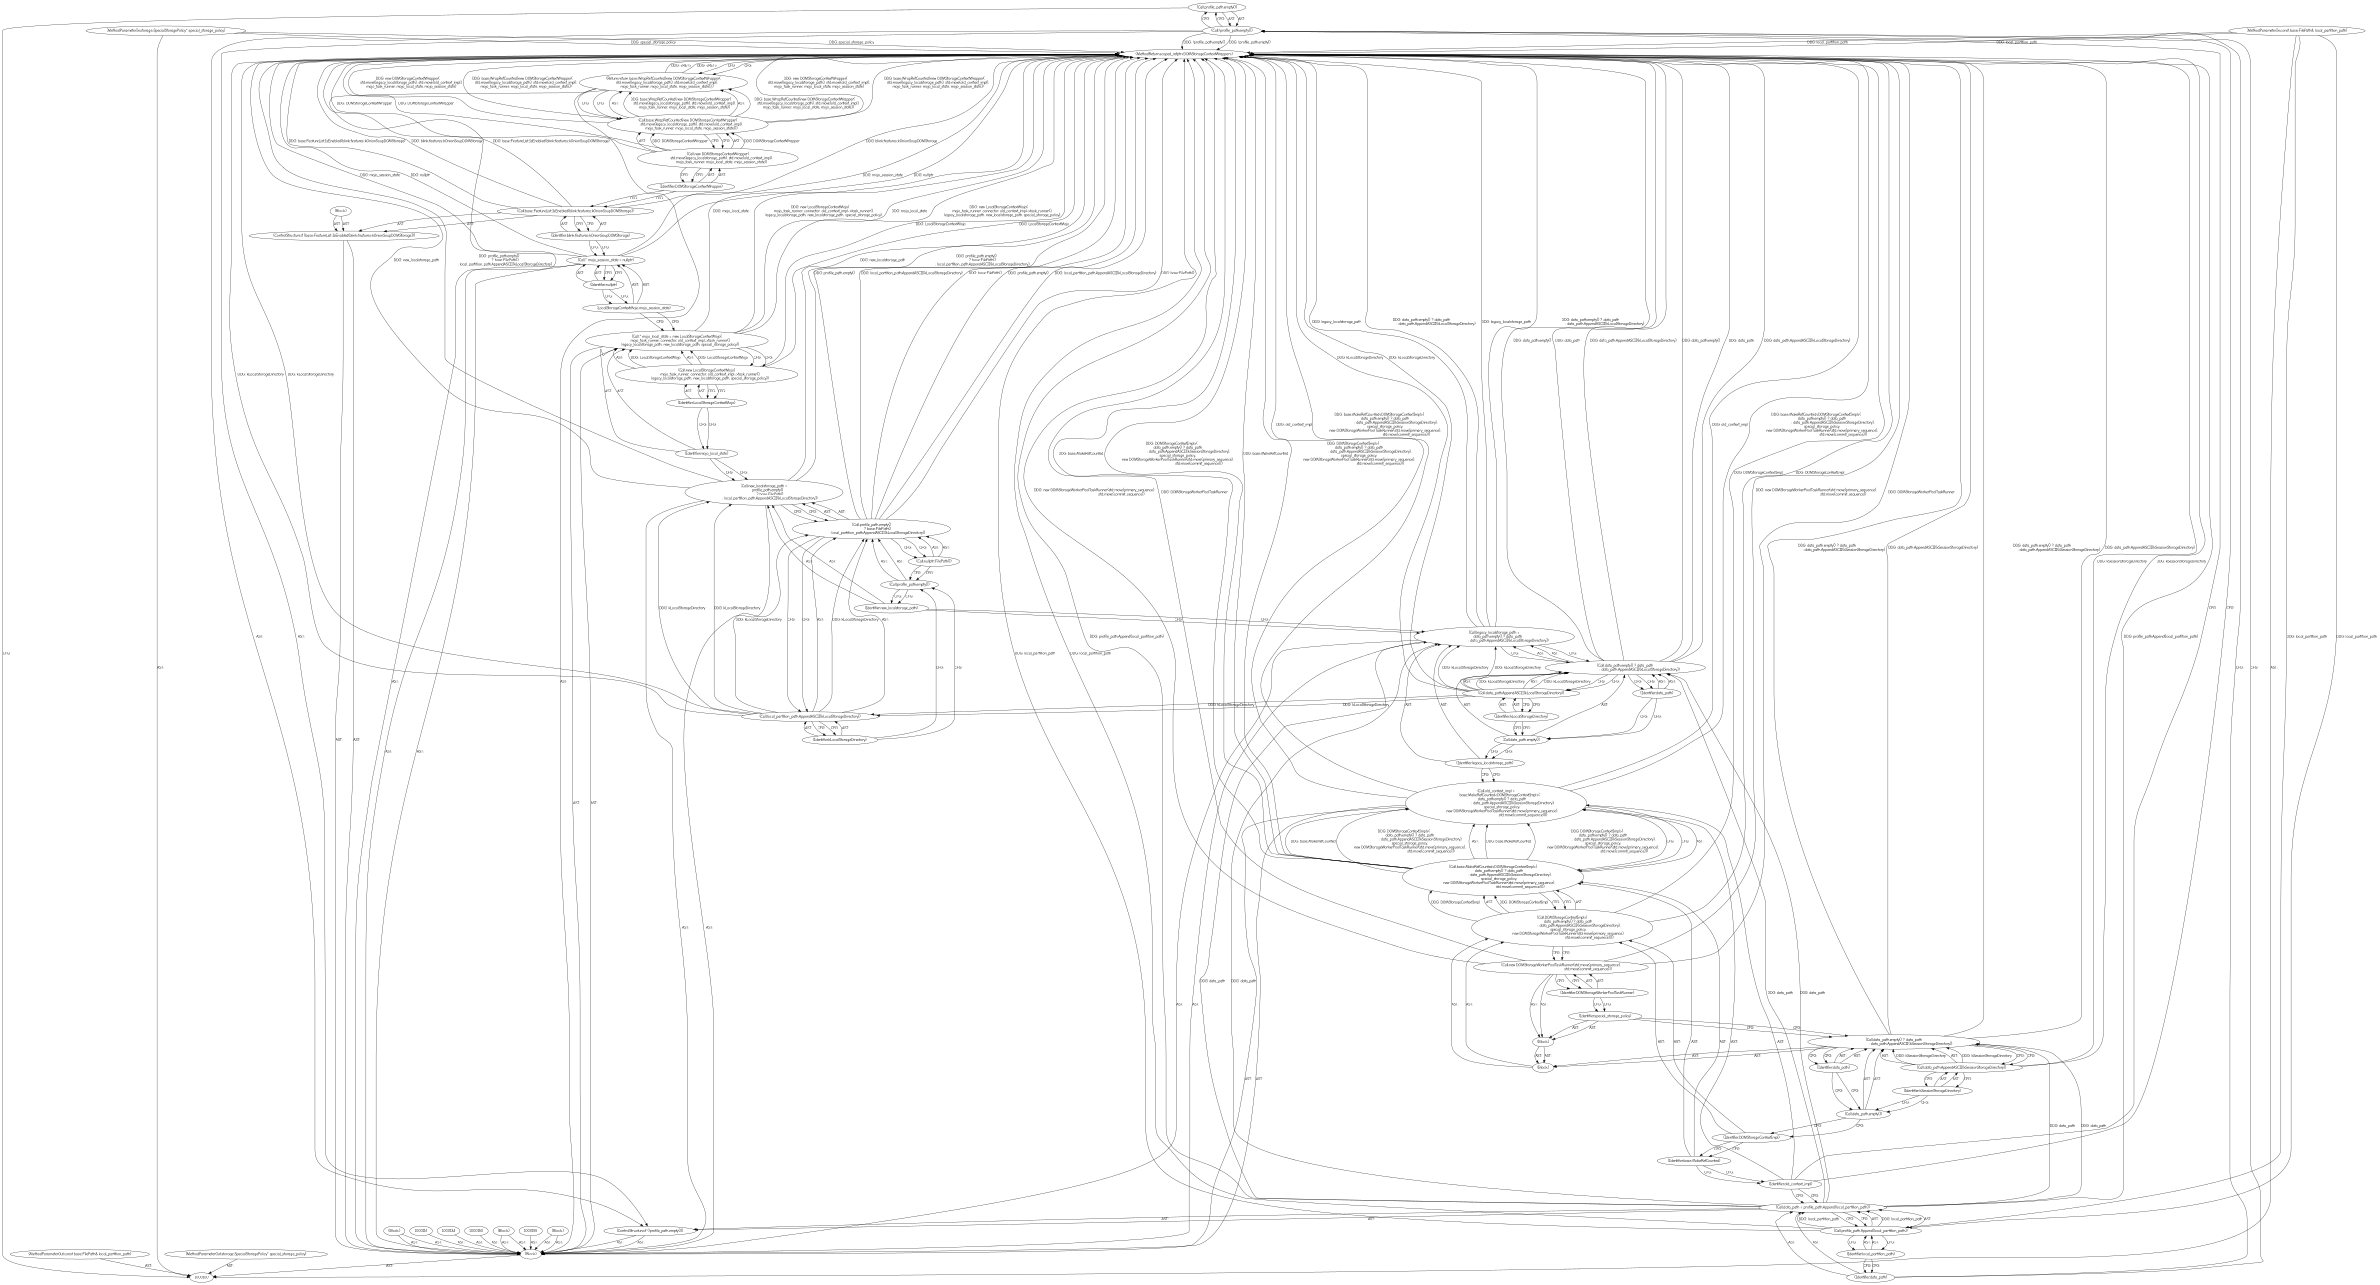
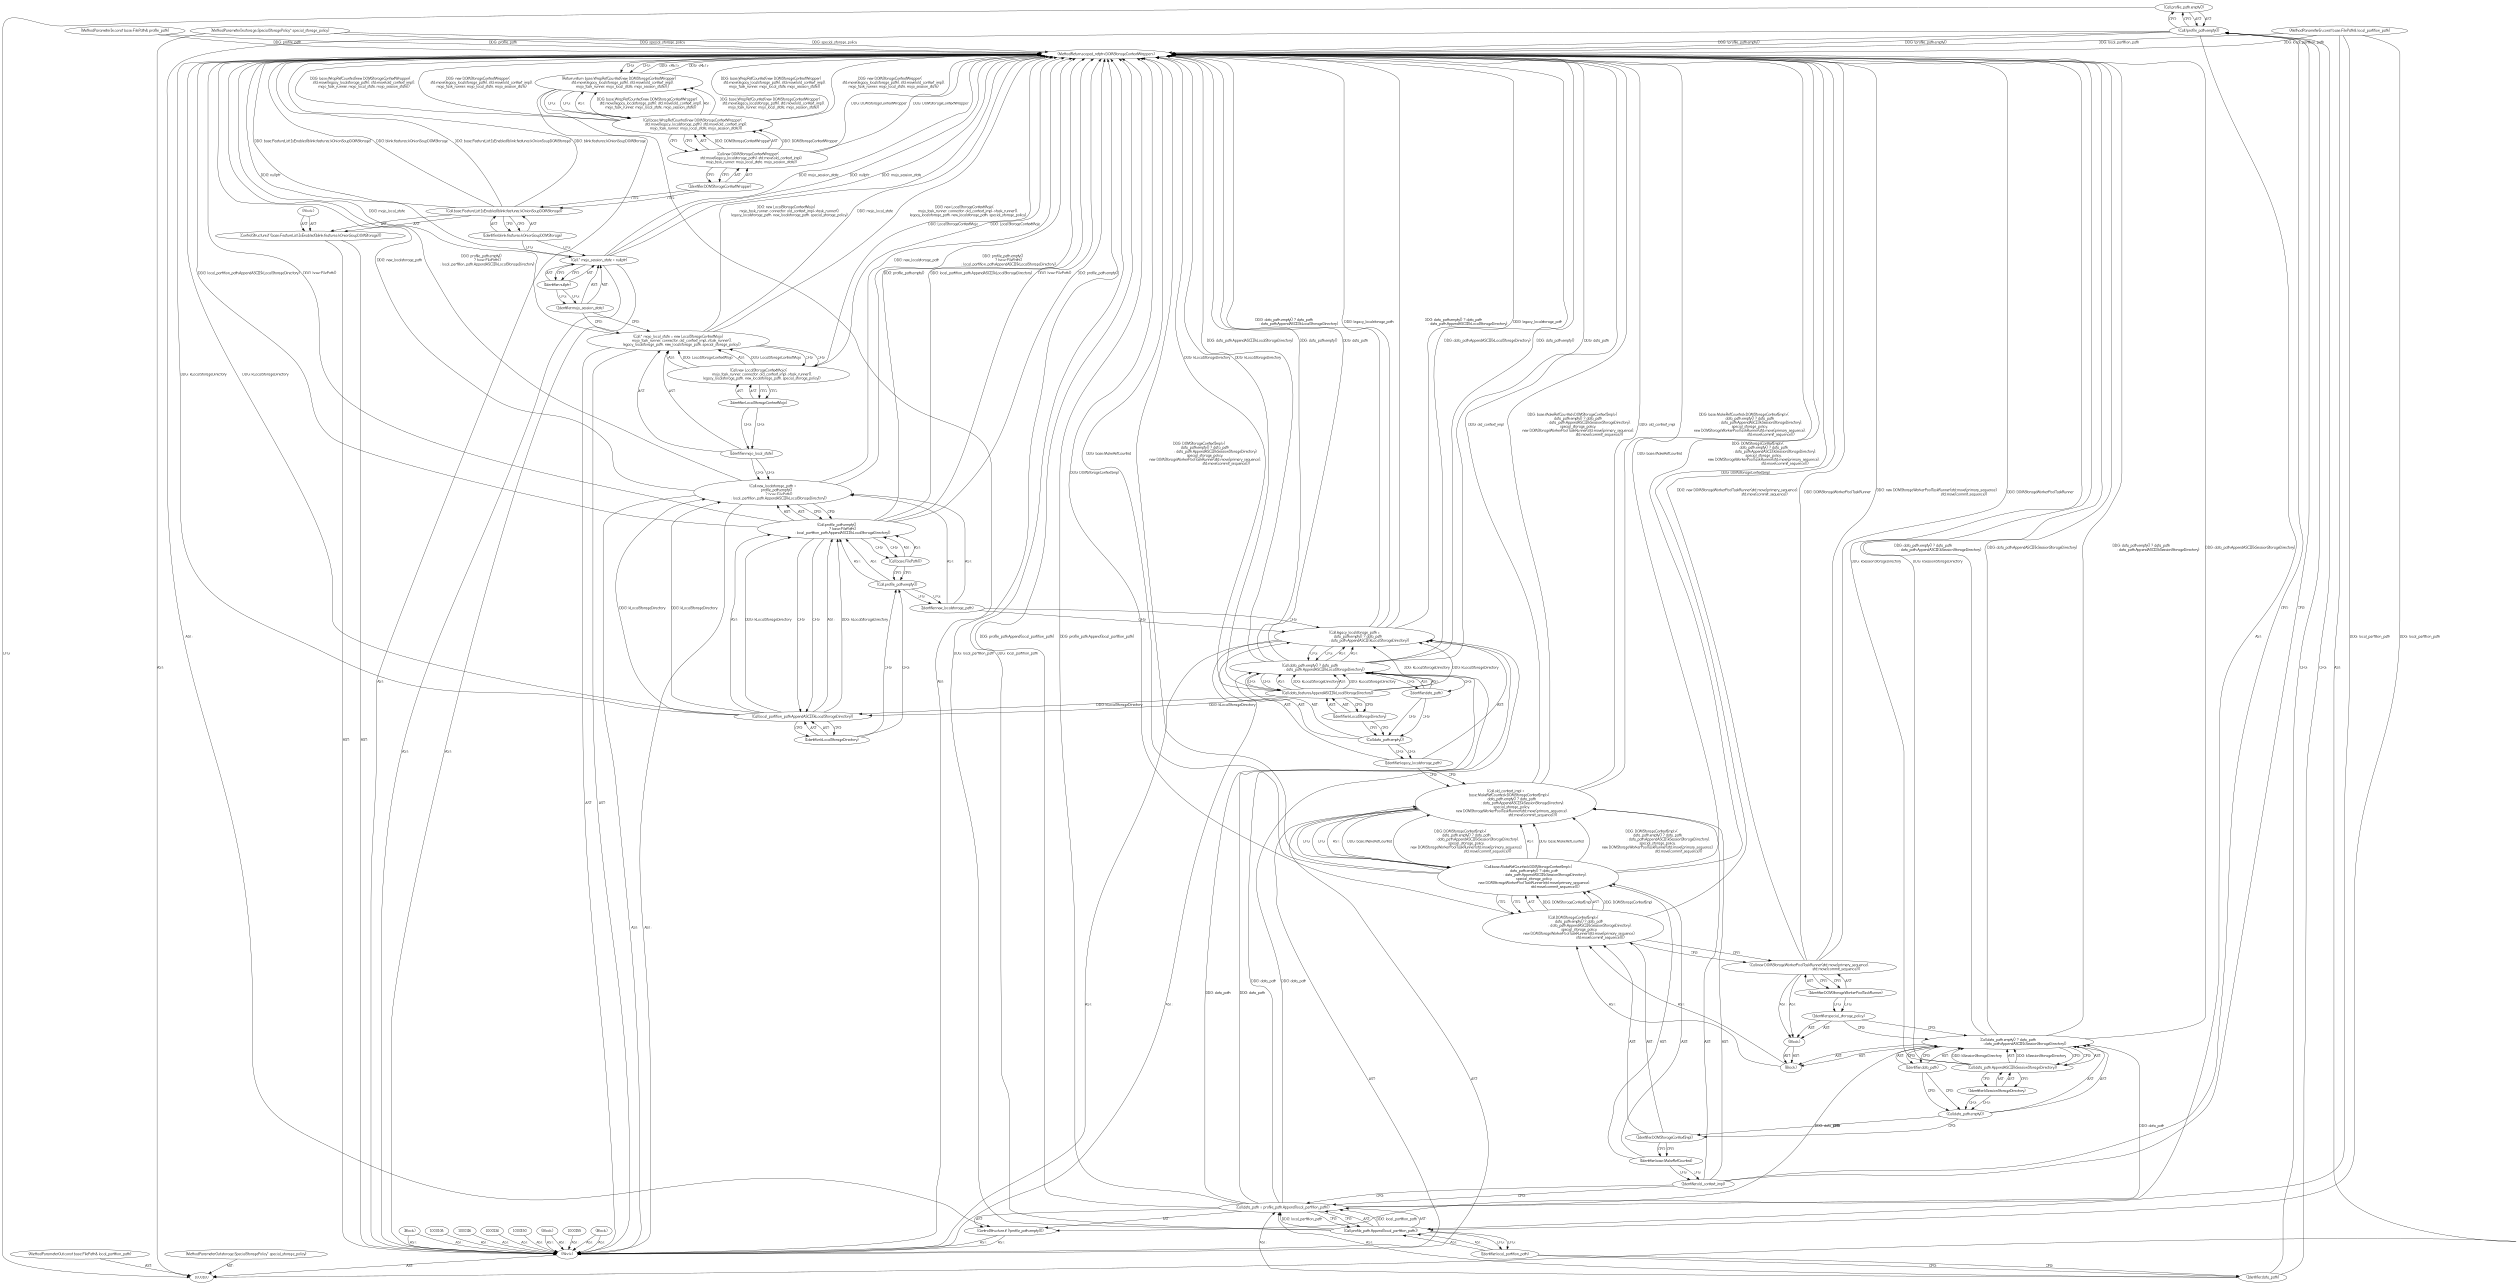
node "(MethodParameterIn,const base::FilePath& profile_path)": added
node "(LocalStorageContextMojo,mojo_session_state)": label "(LocalStorageContextMojo,mojo_session_state)" -> "(Identifier,mojo_session_state)"
node "(Call,nullptr::FilePath())": label "(Call,nullptr::FilePath())" -> "(Call,base::FilePath())"
node "(Call,data_path.AppendASCII(kLocalStorageDirectory))": label "(Call,data_path.AppendASCII(kLocalStorageDirectory))" -> "(Call,data_features.AppendASCII(kLocalStorageDirectory))"
node "1000106": added
